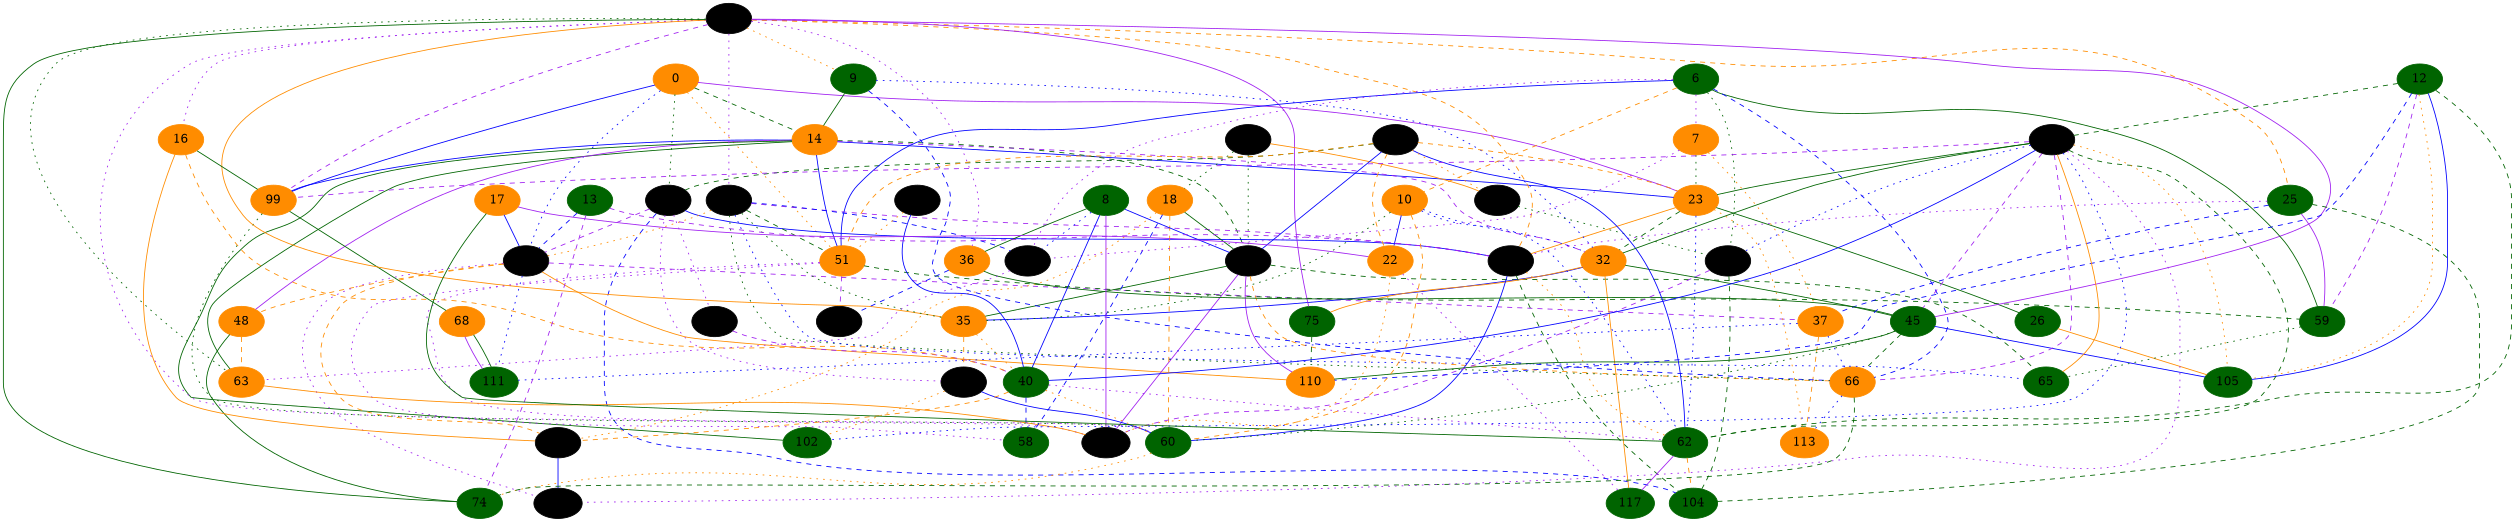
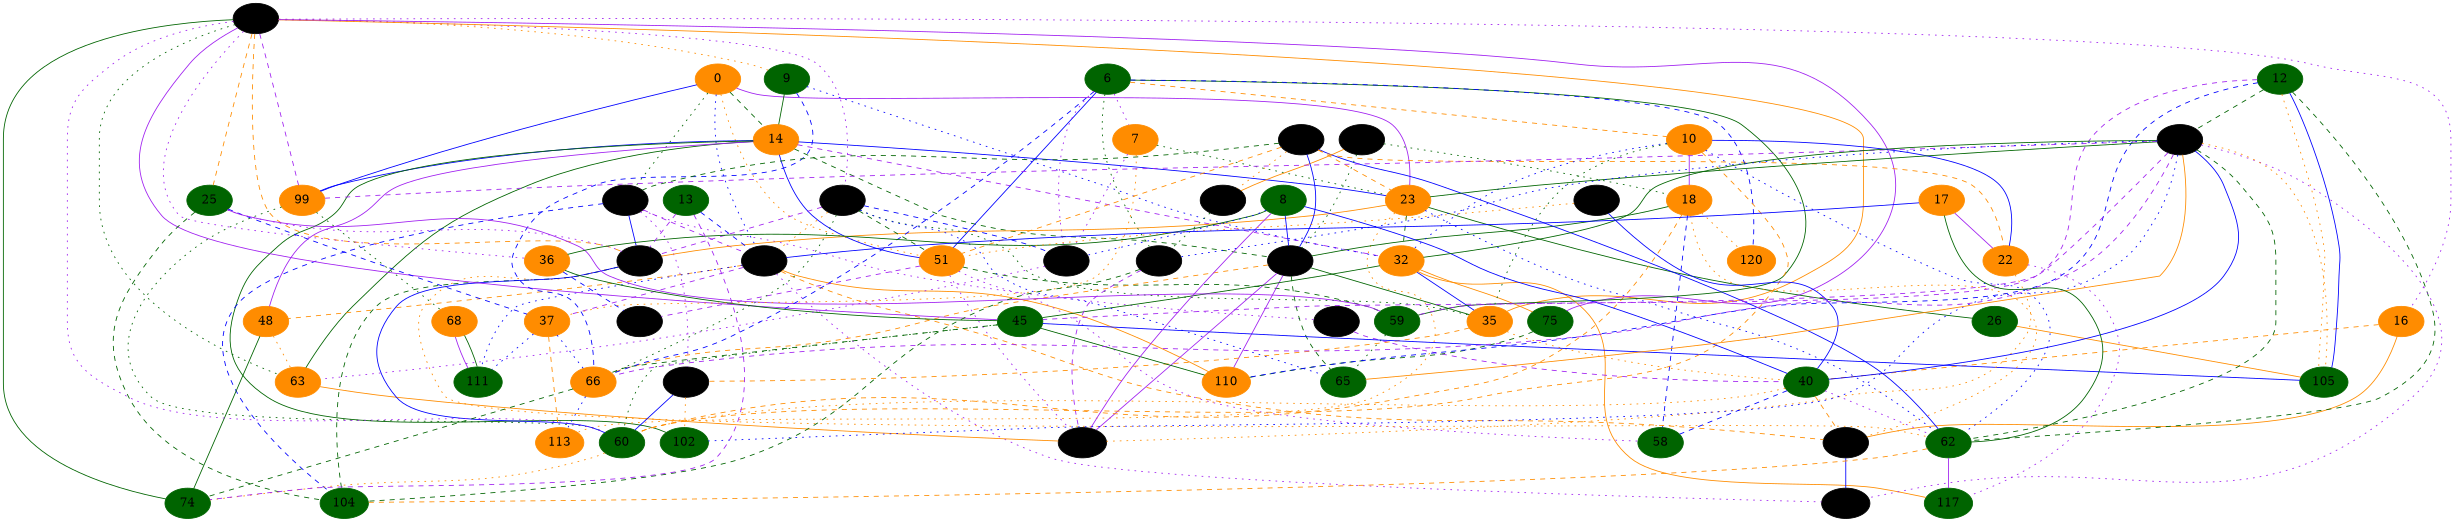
edge "10" -- "18": added
edge "16" -- "99": removed
edge "99" -- "68": style solid -> dotted
node "120": added
edge "48" -- "63": style dashed -> dotted
